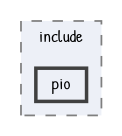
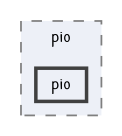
cluster "include": label "include" -> "pio"
